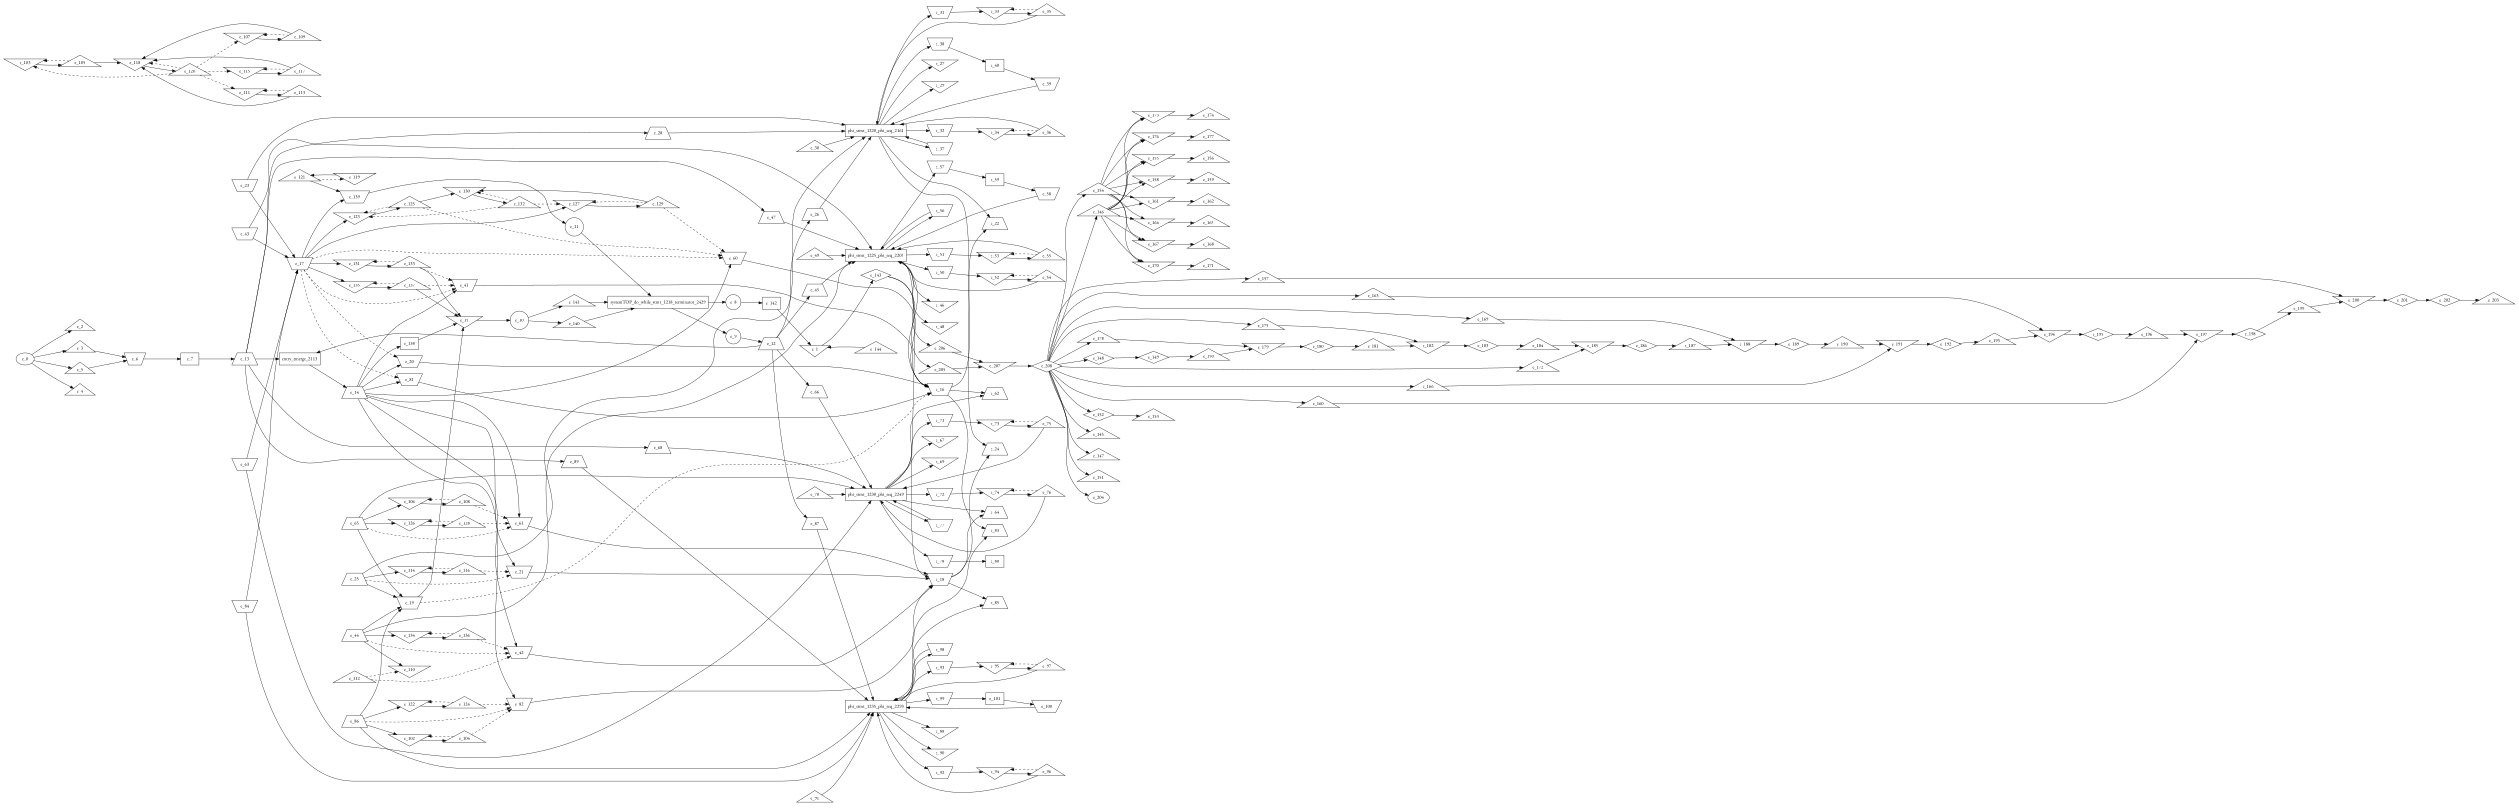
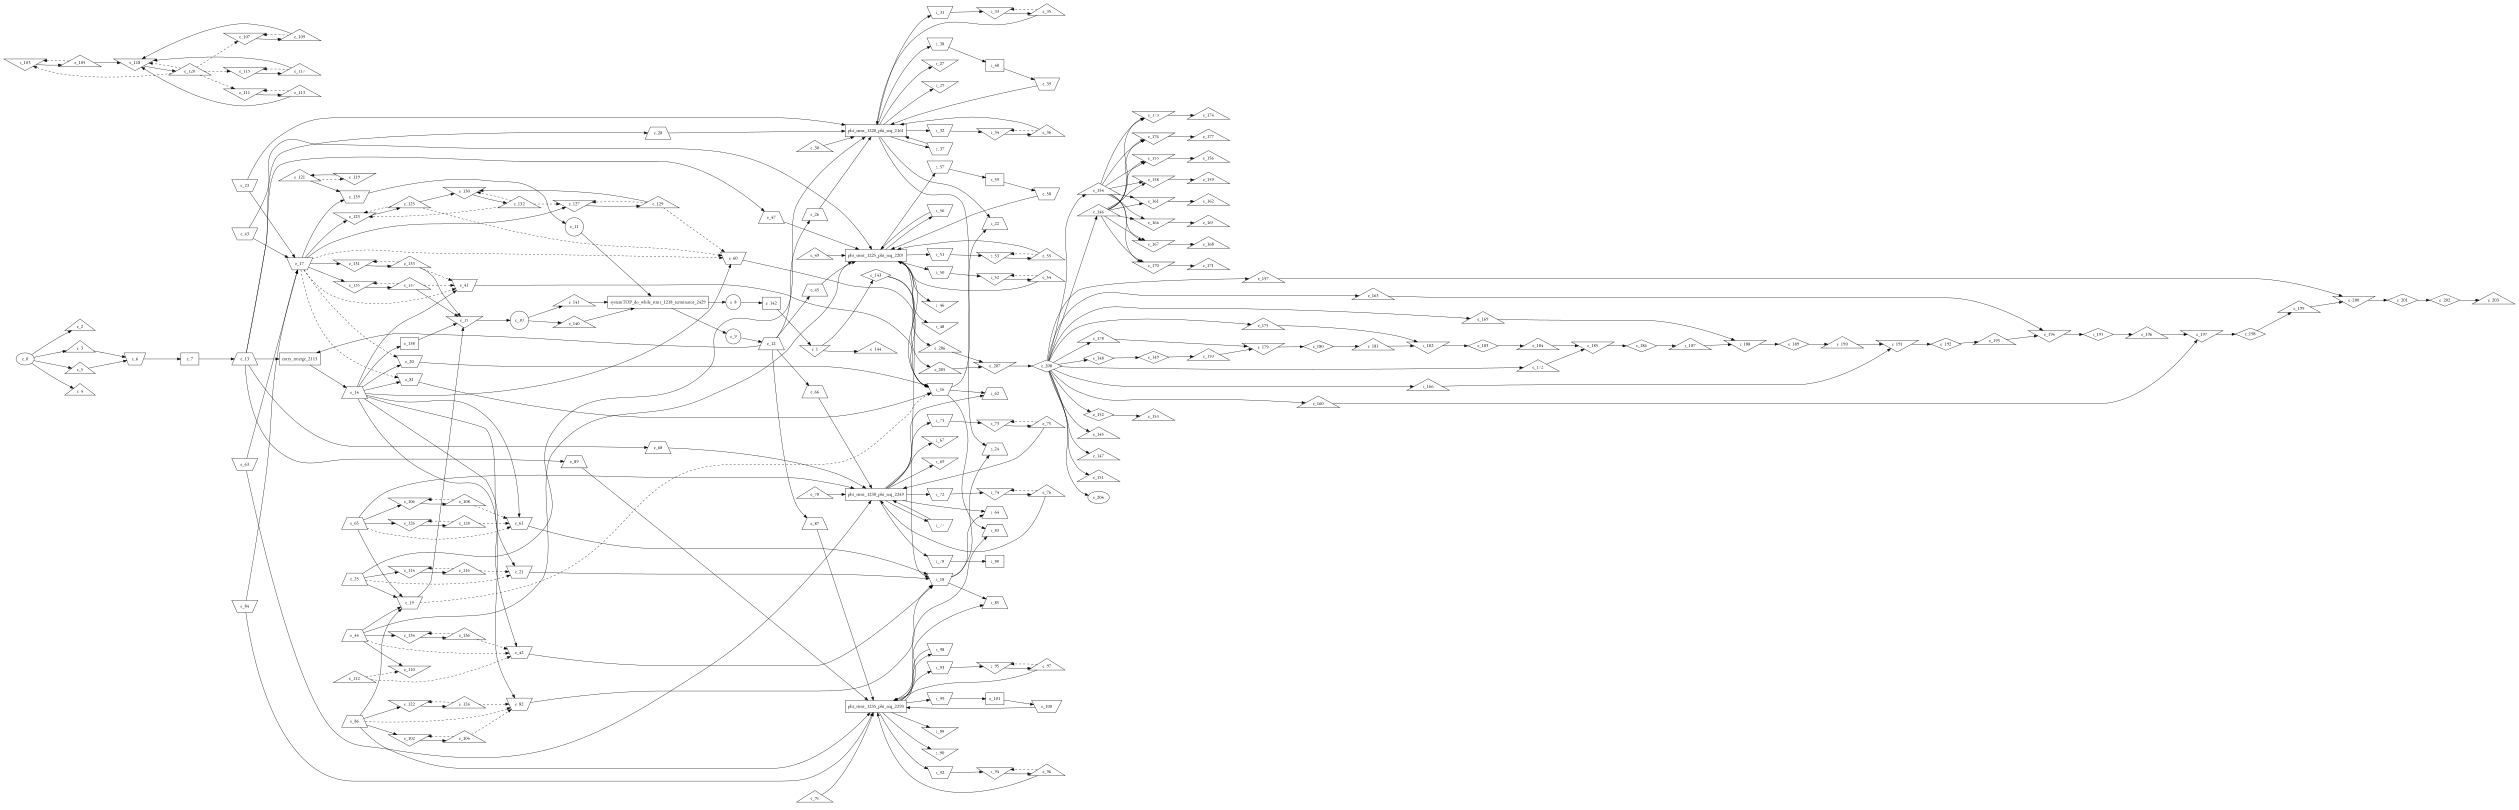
edge "e_144" -> "e_1": reversed
